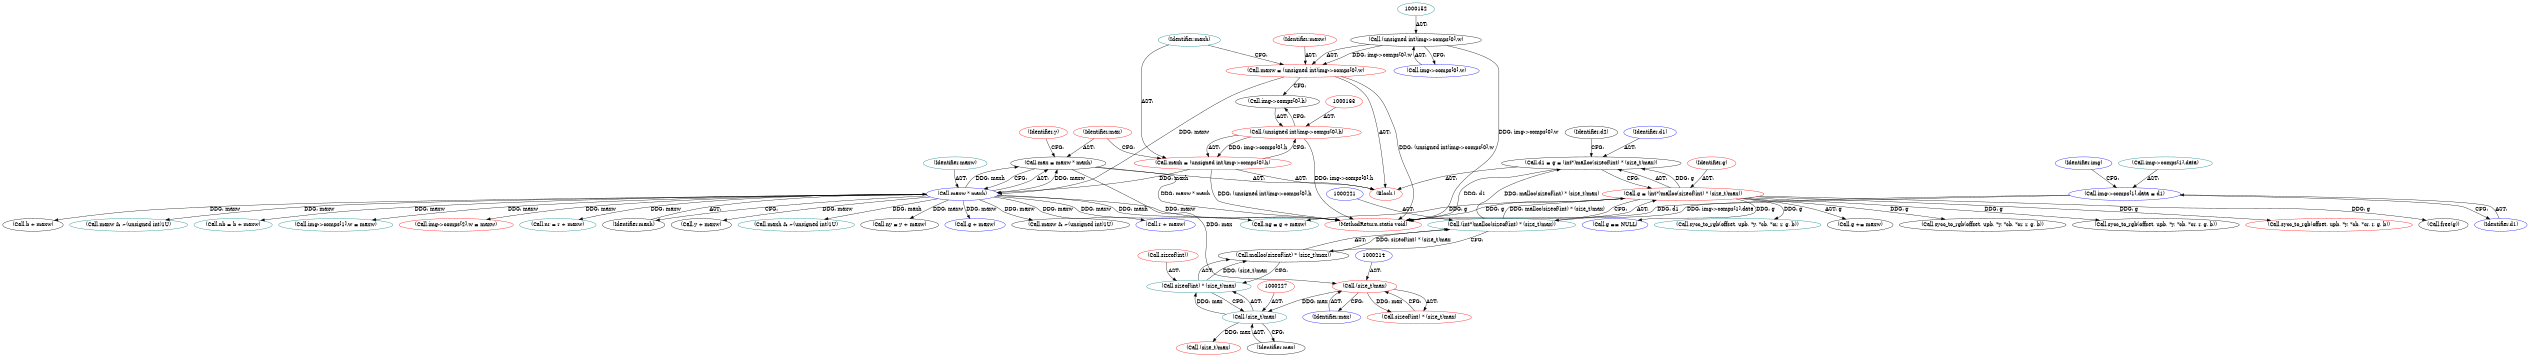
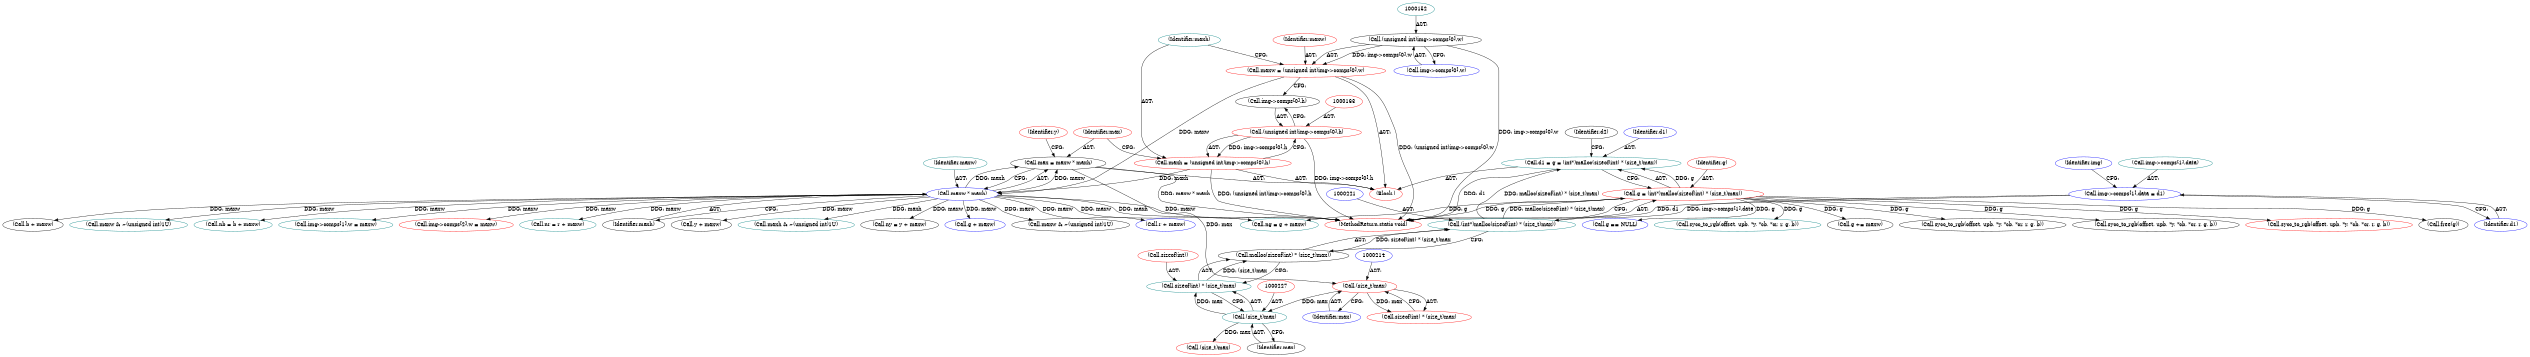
node "(Call,d1 = g = (int*)malloc(sizeof(int) * (size_t)max))": color black -> teal
edge "(Call,g = (int*)malloc(sizeof(int) * (size_t)max))" -> "(Call,g += maxw)": label "AST: g" -> "DDG: g"
